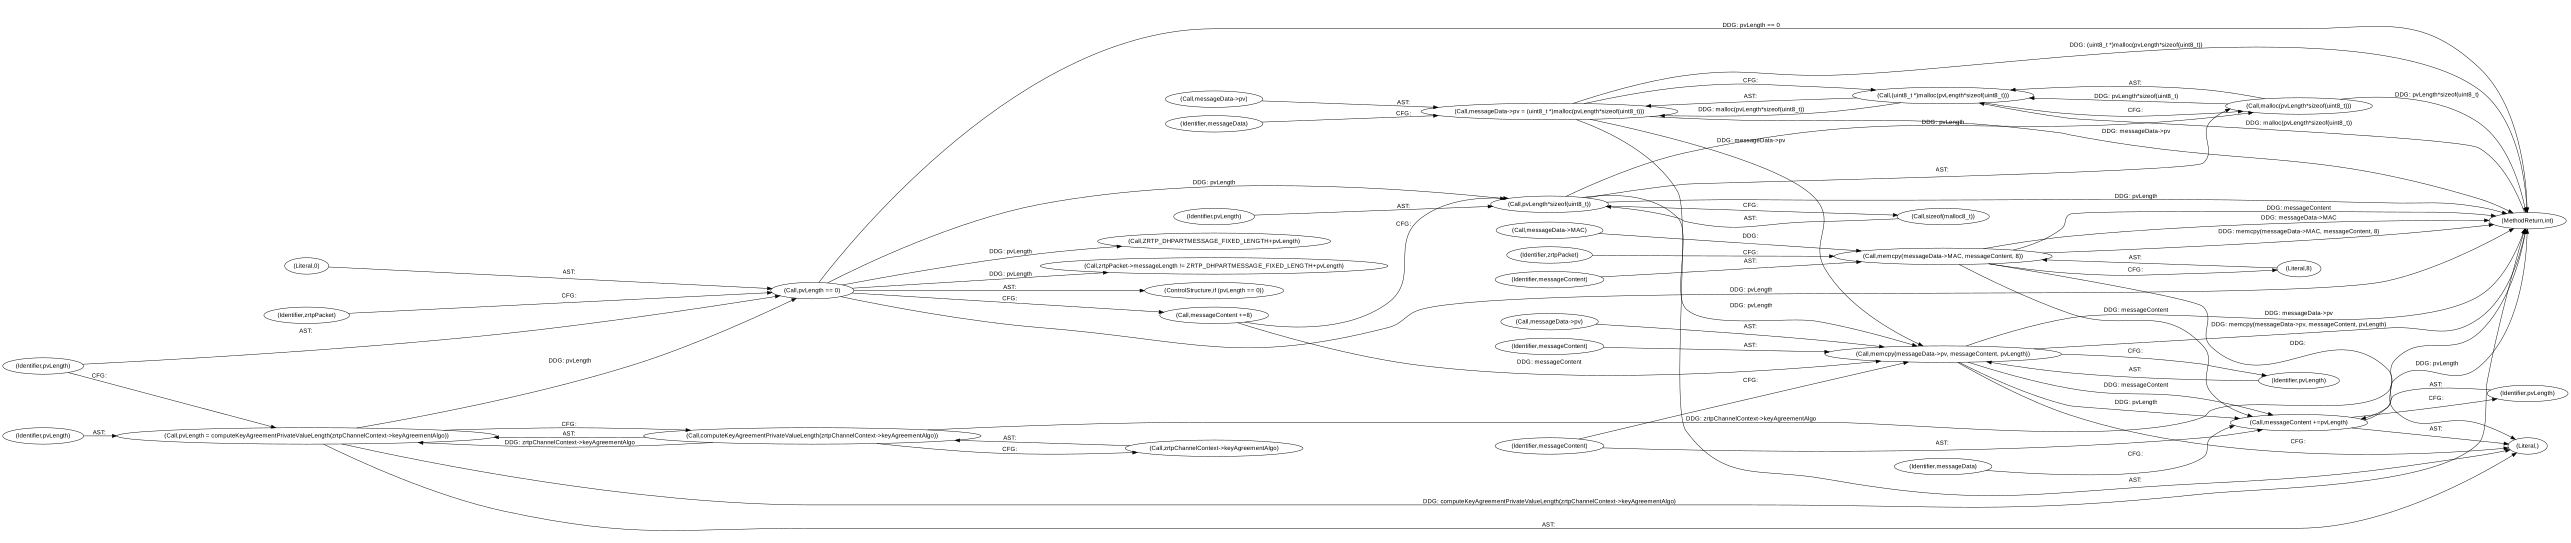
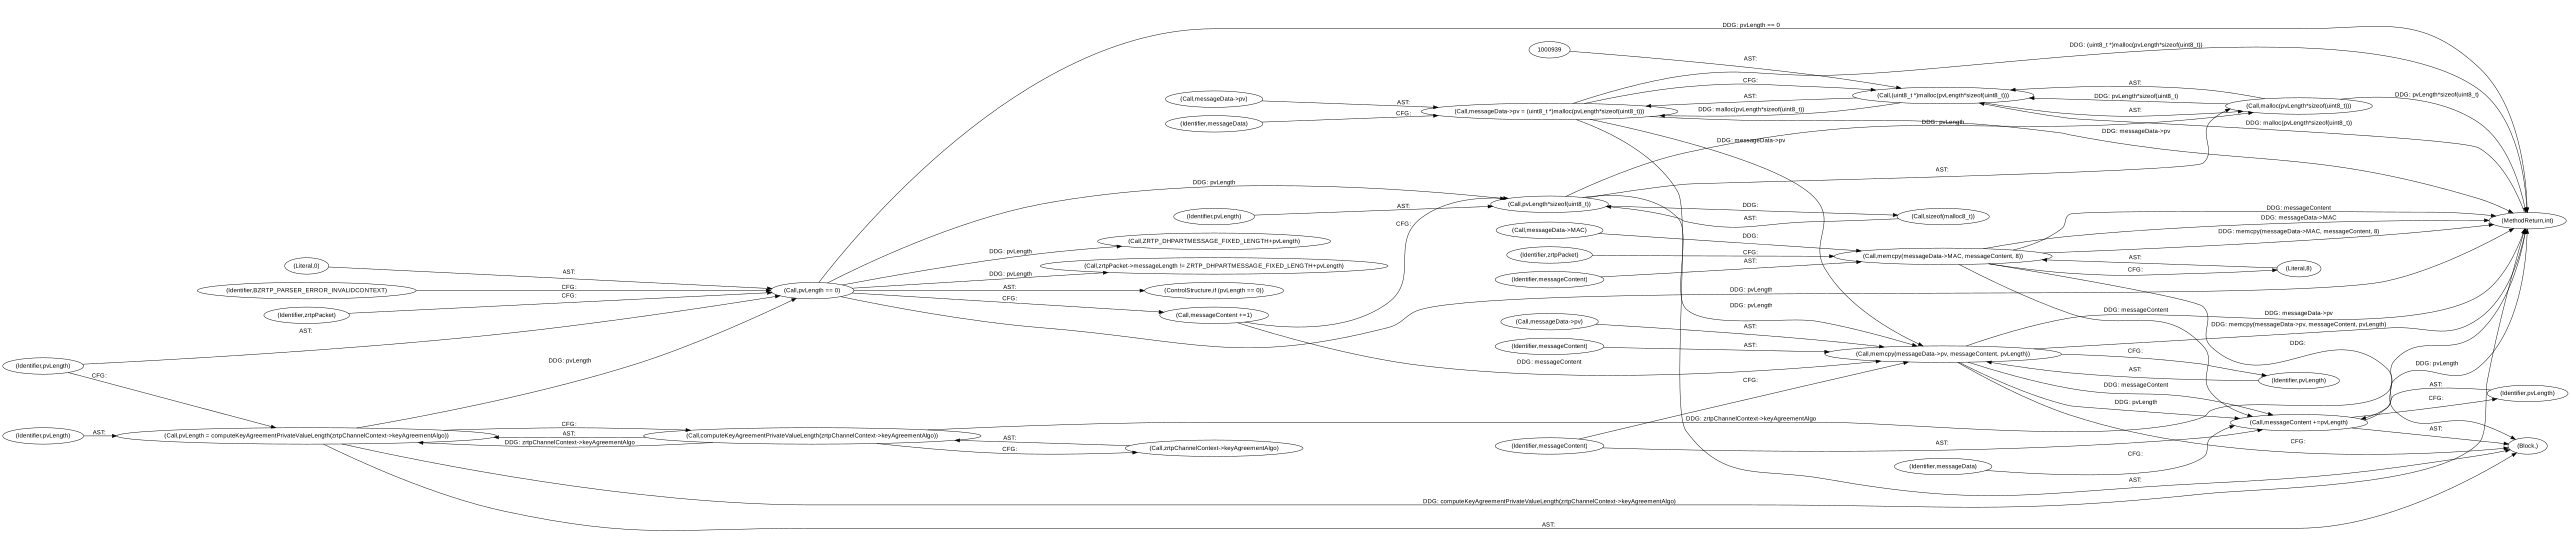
node "1000939": added
edge "(Call,(uint8_t *)malloc(pvLength*sizeof(uint8_t)))" -> "(Call,malloc(pvLength*sizeof(uint8_t)))": label "CFG: " -> "AST: "
edge "(Call,pvLength*sizeof(uint8_t))" -> "(MethodReturn,int)": removed, label "DDG: pvLength"
edge "(Call,pvLength*sizeof(uint8_t))" -> "(Call,sizeof(malloc8_t))": label "CFG: " -> "DDG: "
node "(Identifier,BZRTP_PARSER_ERROR_INVALIDCONTEXT)": added
node "(Call,messageContent +=8)": label "(Call,messageContent +=8)" -> "(Call,messageContent +=1)"
node "(Literal,)": label "(Literal,)" -> "(Block,)"
